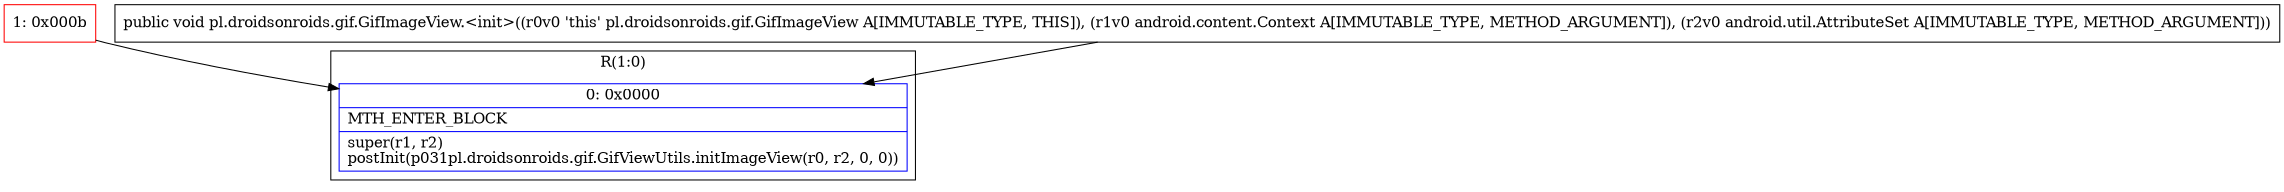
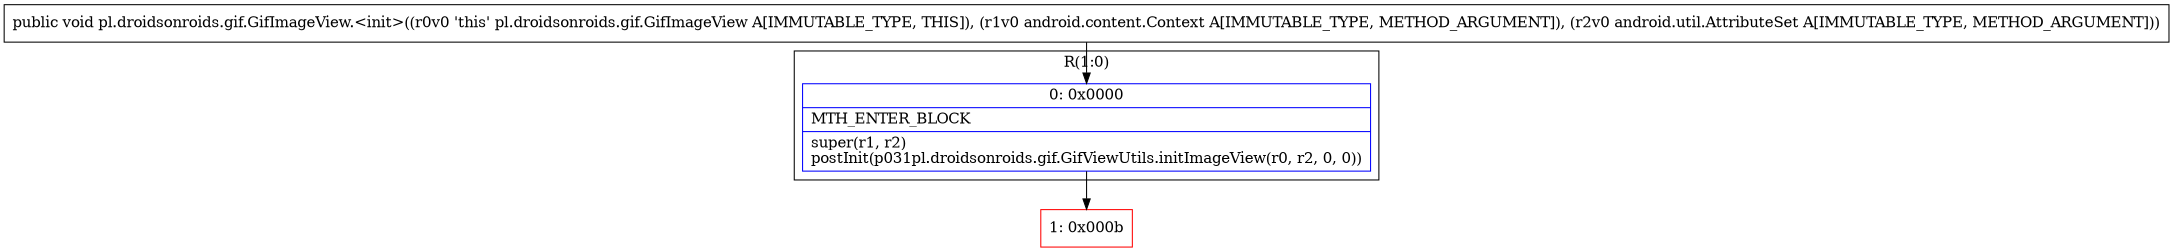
edge "1: 0x000b" -> "0: 0x0000": reversed
